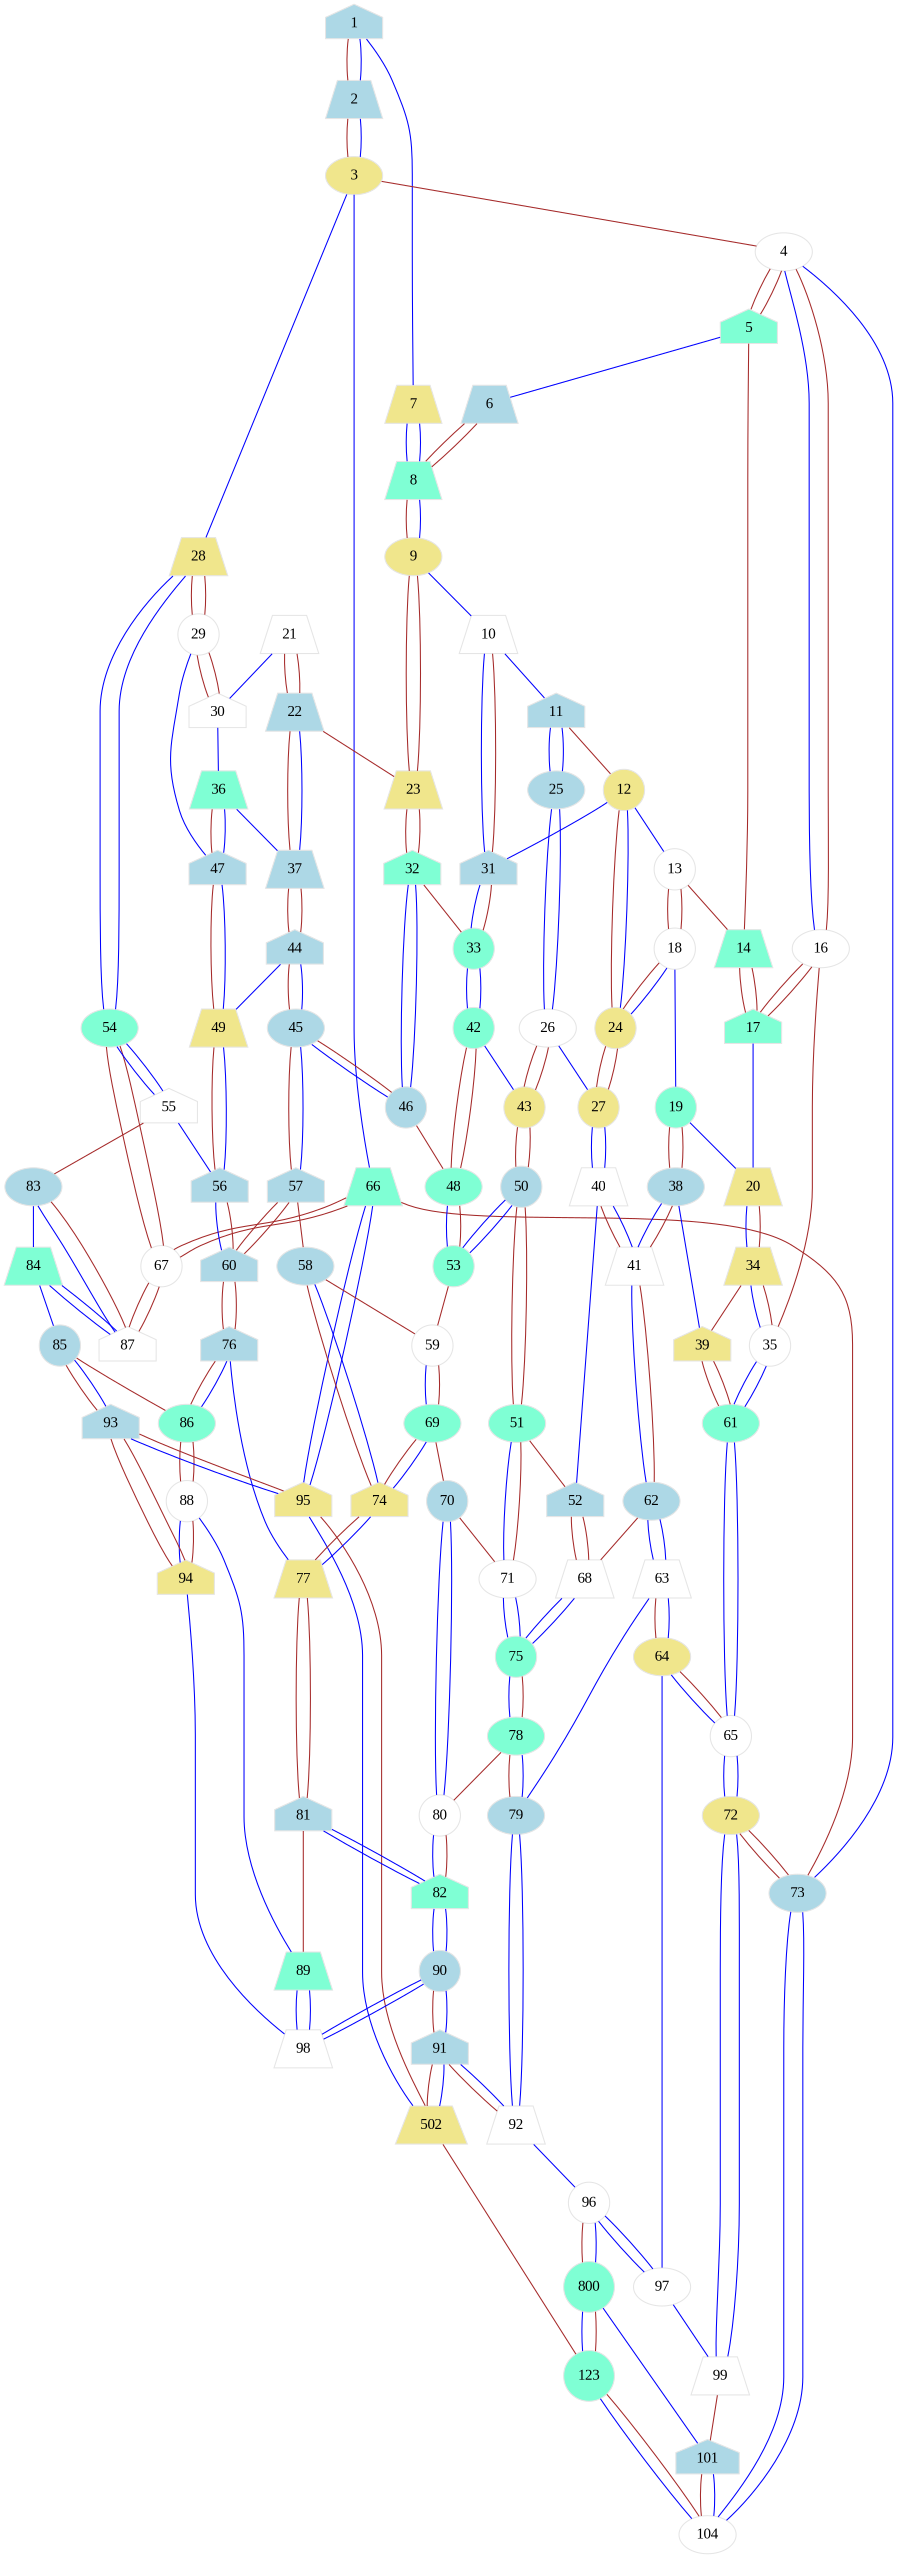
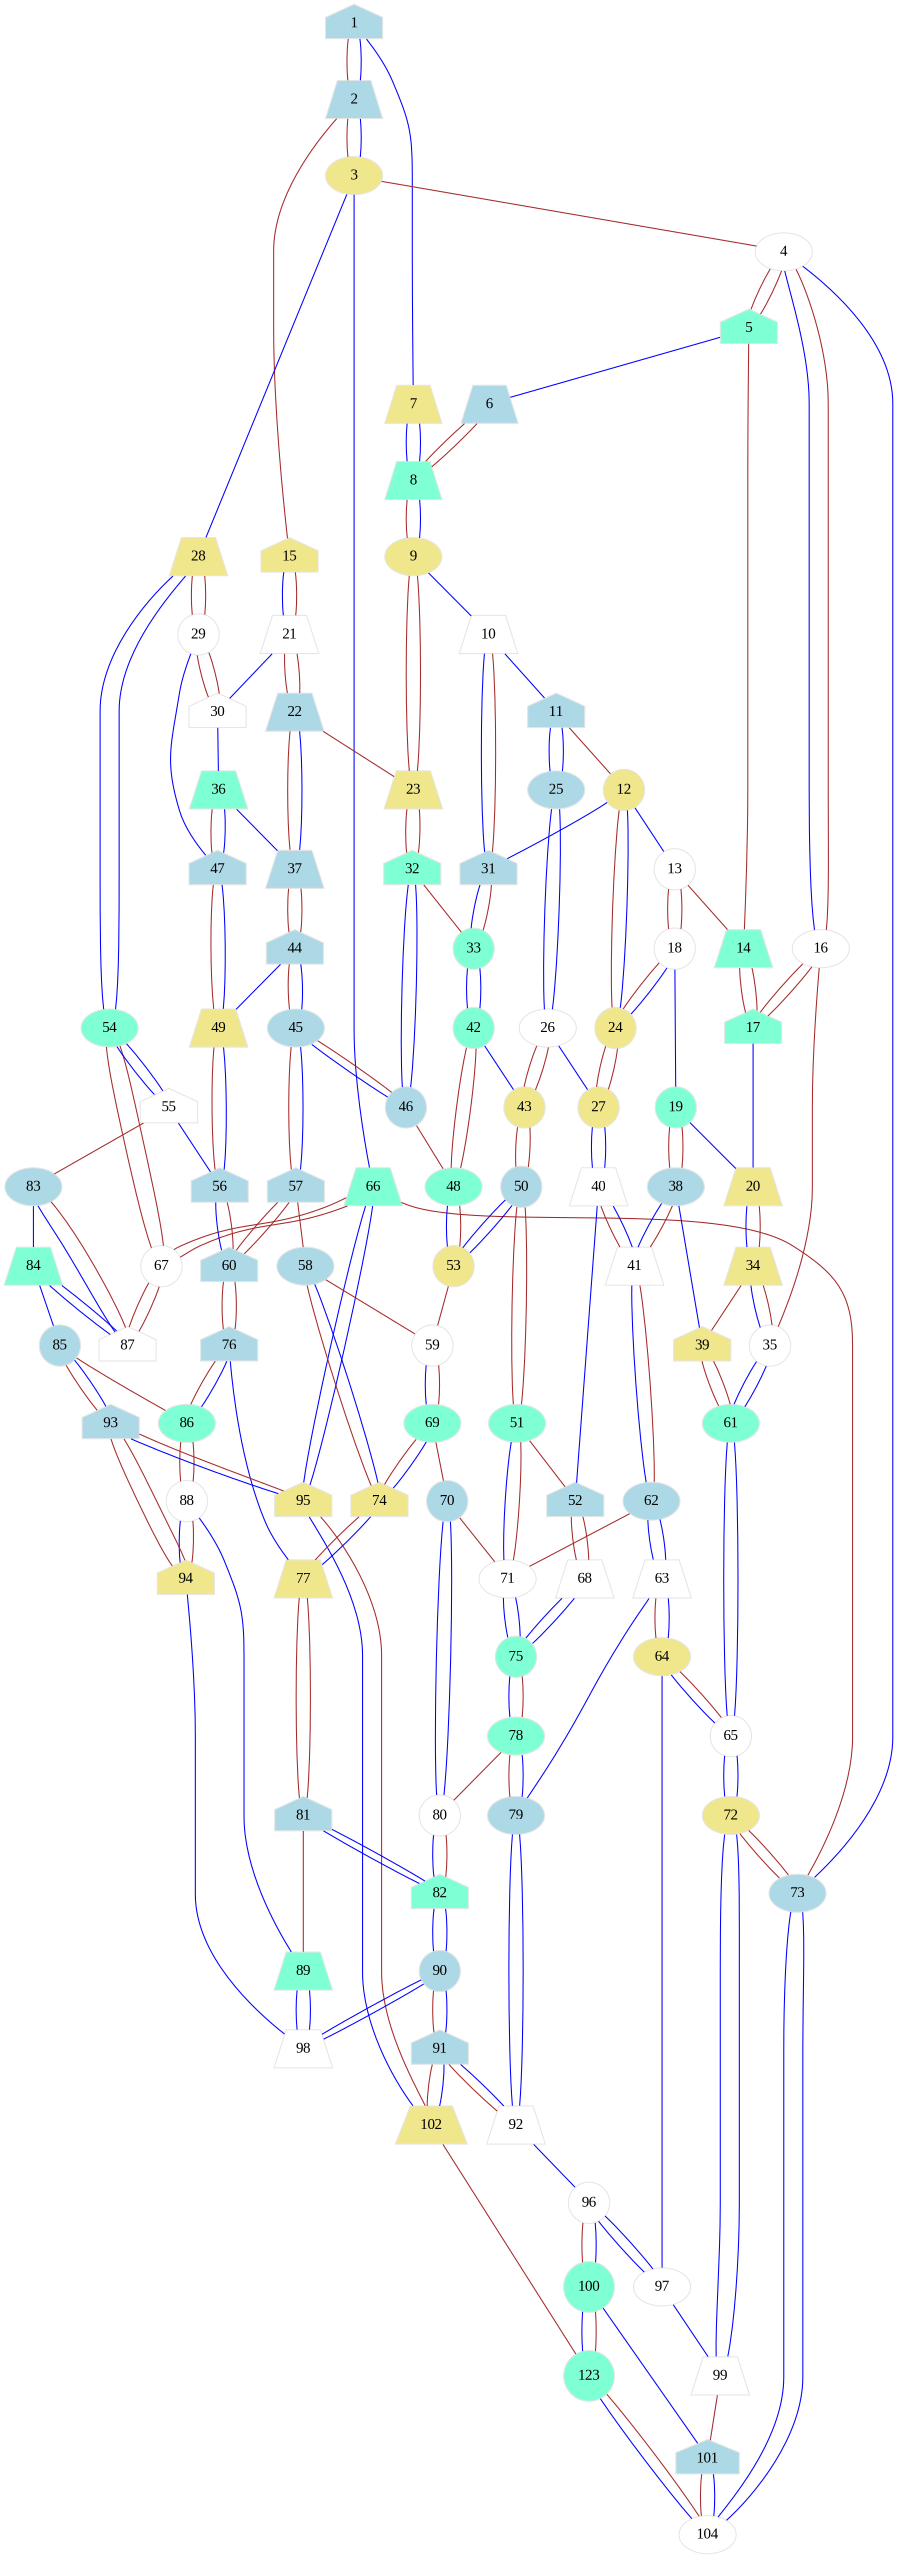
node "15": added
node "53": fillcolor aquamarine -> khaki
edge "62" -- "68": now "62" -- "71"
node "502": label "502" -> "102"
node "800": label "800" -> "100"
